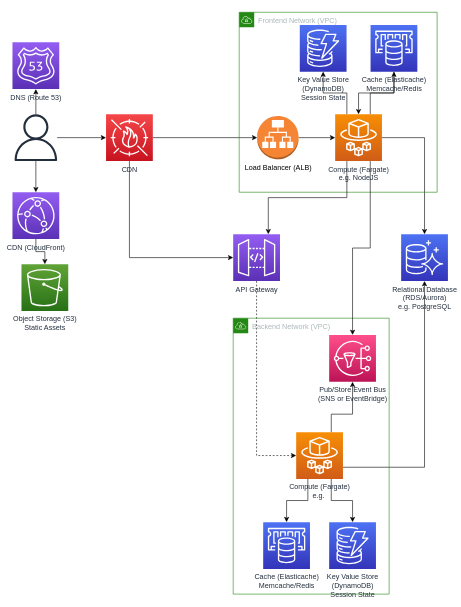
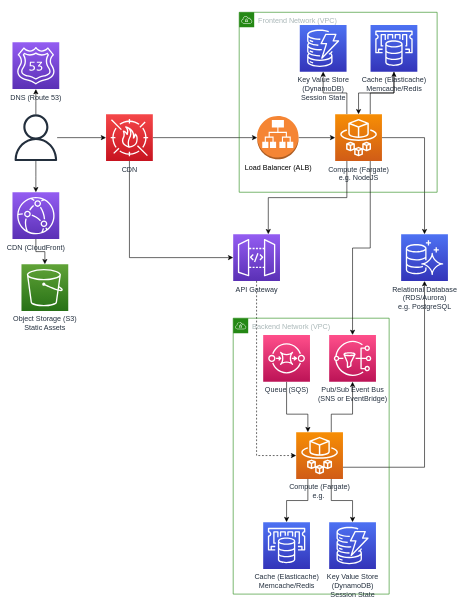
node "Queue (SQS)": added
node "Pub/Store Event Bus (SNS or EventBridge)": label "Pub/Store Event Bus (SNS or EventBridge)" -> "Pub/Sub Event Bus (SNS or EventBridge)"
edge "Queue (SQS)" -> "Compute (Fargate) e.g.": added
